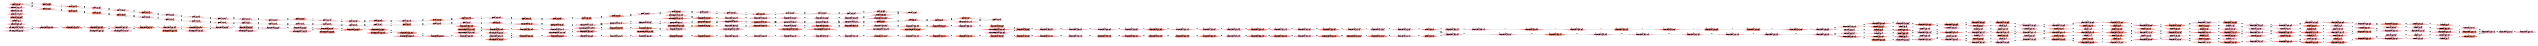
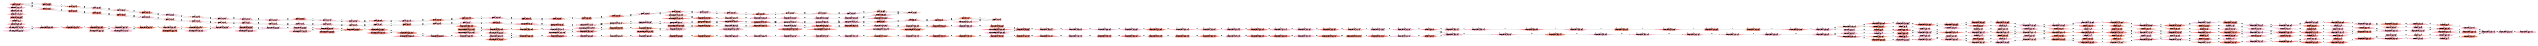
edge "transport-belt at [-81.5, 71.5]" -> "transport-belt at [-82.5, 71.5]": now "transport-belt at [-81.5, 71.5]" -> "inserter at [-83.5, 70.5]"
